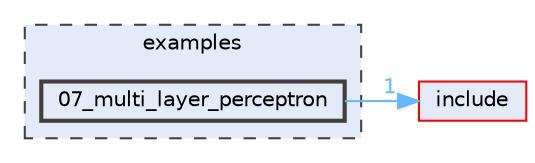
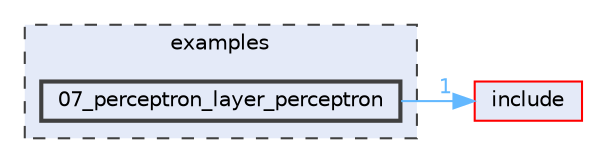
node "07_multi_layer_perceptron": label "07_multi_layer_perceptron" -> "07_perceptron_layer_perceptron"
